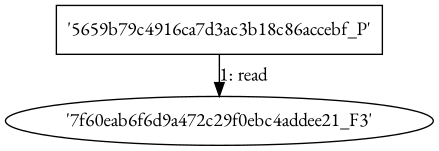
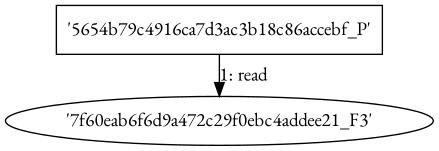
node "'5659b79c4916ca7d3ac3b18c86accebf_P'": label "'5659b79c4916ca7d3ac3b18c86accebf_P'" -> "'5654b79c4916ca7d3ac3b18c86accebf_P'"
